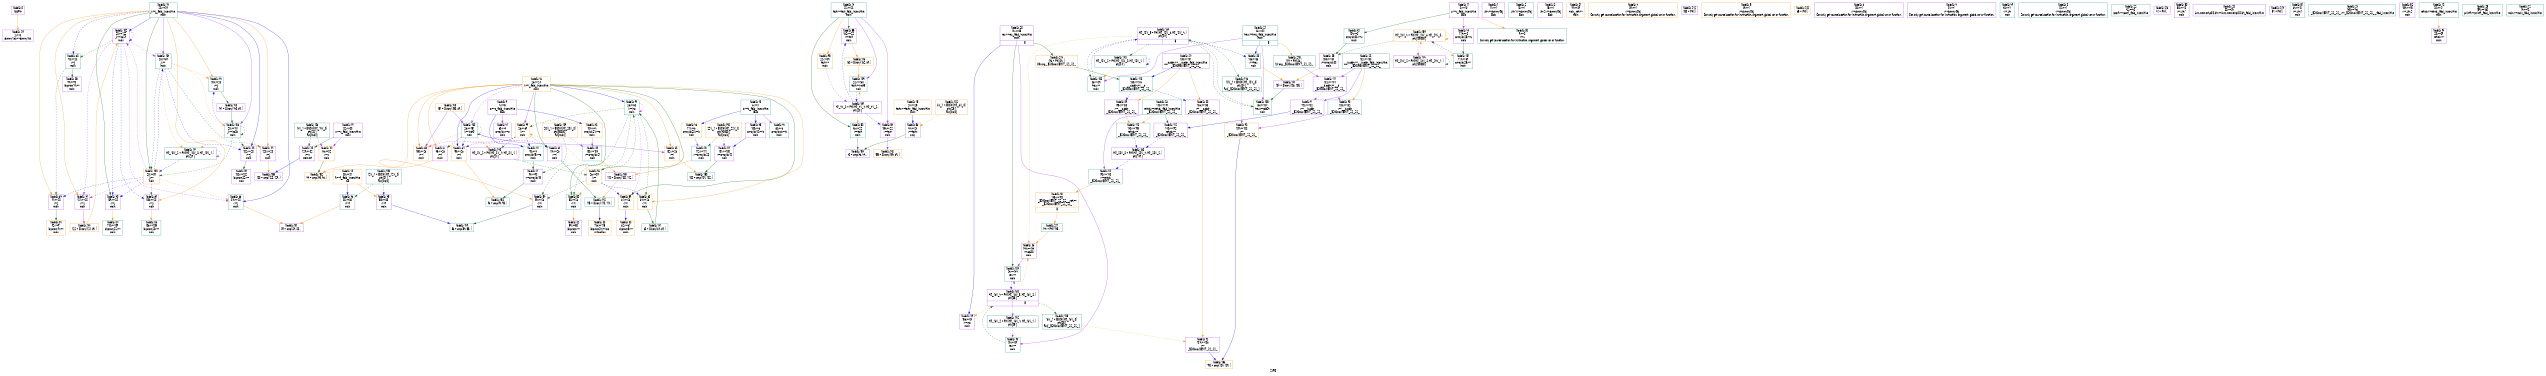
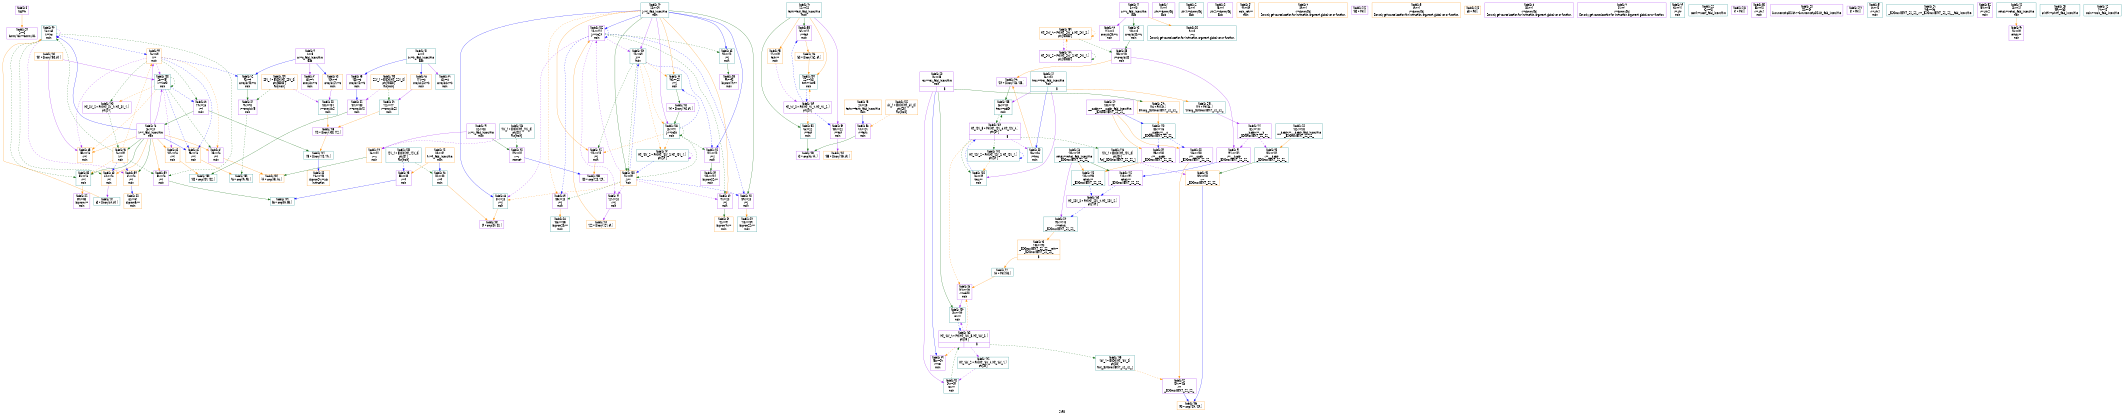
node "NodeID: 8": removed
edge "NodeID: 17" -> "NodeID: 68": style dashed -> solid
edge "NodeID: 14" -> "NodeID: 109": color purple -> darkorange
edge "NodeID: 167" -> "NodeID: 80": color blue -> purple
node "NodeID: 101": removed
edge "NodeID: 99" -> "NodeID: 108": added
edge "NodeID: 17" -> "NodeID: 71": removed
edge "NodeID: 28" -> "NodeID: 111": removed
edge "NodeID: 214" -> "NodeID: 110": color darkgreen -> darkorange
node "NodeID: 16": color darkorange -> purple
edge "NodeID: 28" -> "NodeID: 91": now "NodeID: 85" -> "NodeID: 91"
edge "NodeID: 16" -> "NodeID: 108": style dashed -> solid
edge "NodeID: 97" -> "NodeID: 99": color darkgreen -> blue
edge "NodeID: 16" -> "NodeID: 64": reversed
edge "NodeID: 90" -> "NodeID: 93": color purple -> darkgreen
edge "NodeID: 68" -> "NodeID: 67": now "NodeID: 102" -> "NodeID: 67"
node "NodeID: 56": text "only" -> "main"
edge "NodeID: 17" -> "NodeID: 69": style solid -> dashed
edge "NodeID: 108" -> "NodeID: 63": style solid -> dashed
edge "NodeID: 141" -> "NodeID: 97": color darkgreen -> darkorange
node "NodeID: 145": text "113 = Binary(108, 112, )" -> "113 = Binary(708, 112, )"
node "NodeID: 18": text "sub" -> "main"
edge "NodeID: 100" -> "NodeID: 67": color blue -> purple
edge "NodeID: 81" -> "NodeID: 153": style solid -> dashed
edge "NodeID: 60" -> "NodeID: 141": color darkgreen -> purple
